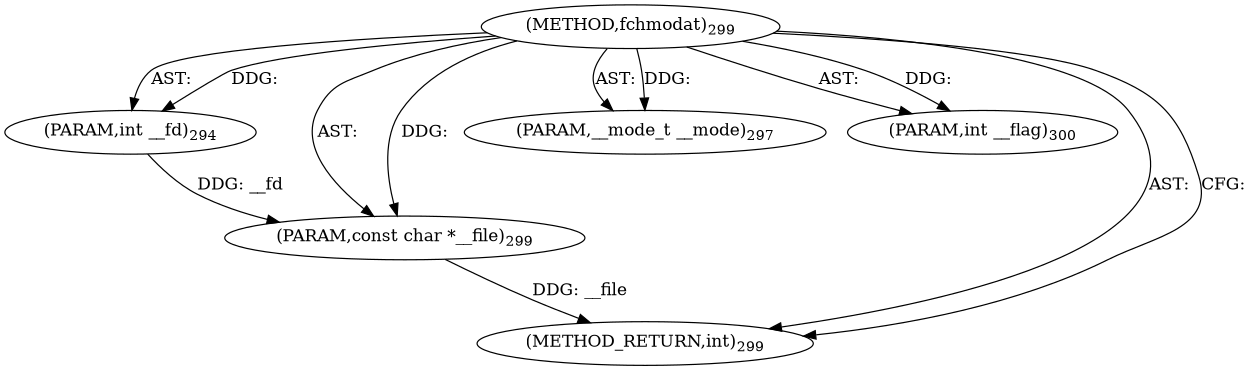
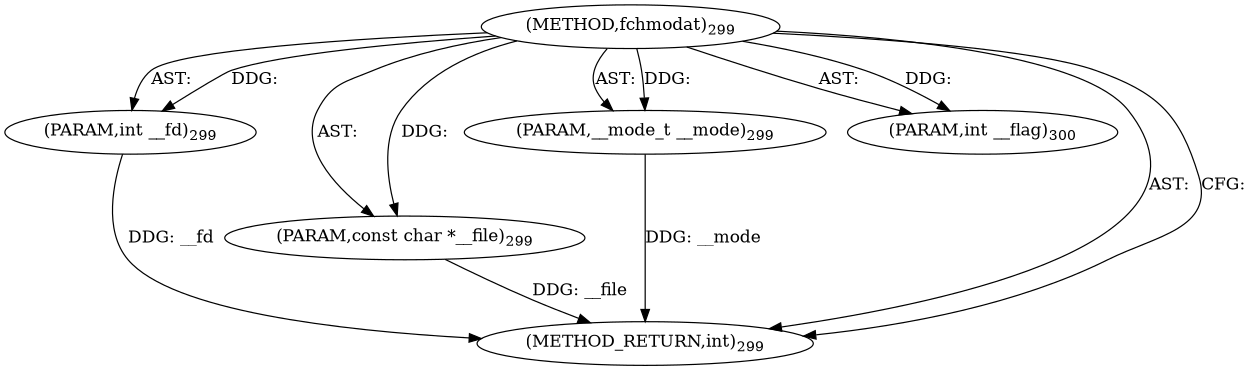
node "(PARAM,int __fd)": text "294" -> "299"
node "(PARAM,__mode_t __mode)": text "297" -> "299"
edge "(PARAM,int __fd)" -> "(PARAM,const char *__file)": now "(PARAM,int __fd)" -> "(METHOD_RETURN,int)"
edge "(PARAM,__mode_t __mode)" -> "(METHOD_RETURN,int)": added, label "DDG: __mode"
